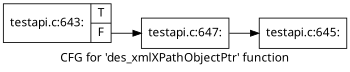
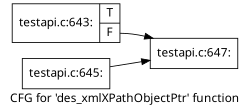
edge "testapi.c:647:" -> "testapi.c:645:": reversed
